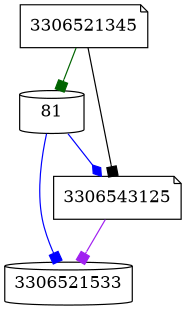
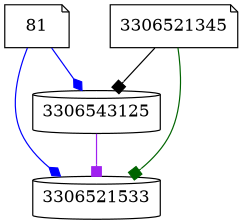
edge "3306521345" -> "81": now "3306521345" -> "3306521533"
node "81": shape cylinder -> note
edge "81" -> "3306521533": arrowhead box -> diamond
node "3306543125": shape note -> cylinder
